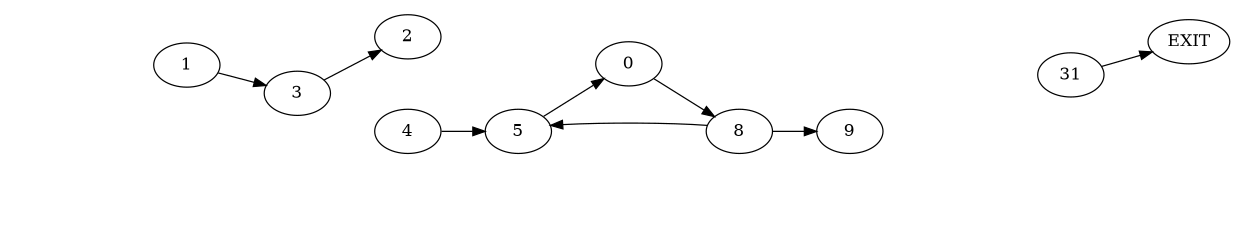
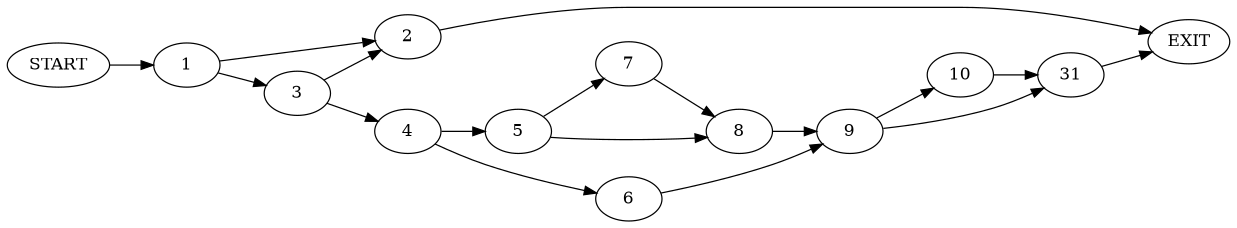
edge "2" -> "EXIT": added
edge "1" -> "2": added
node "0": label "0" -> "7"
node "START": added
node "10": added
edge "3" -> "4": added
edge "9" -> "31": added
edge "8" -> "5": reversed
node "6": added
